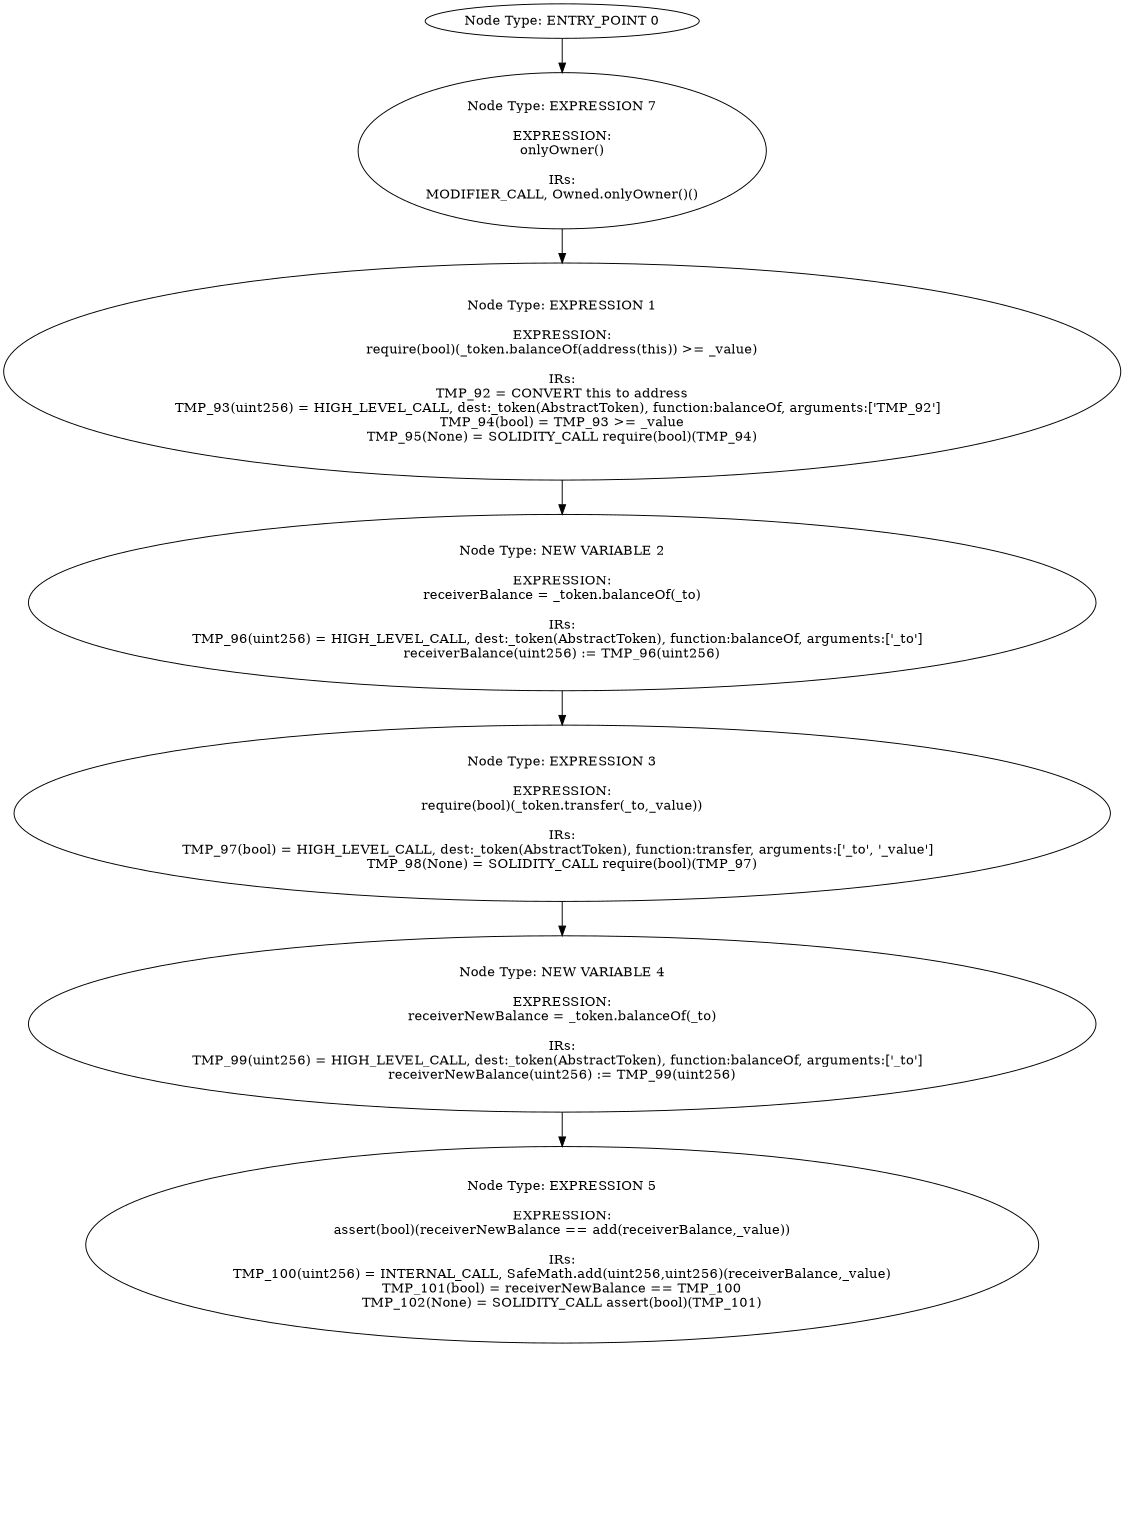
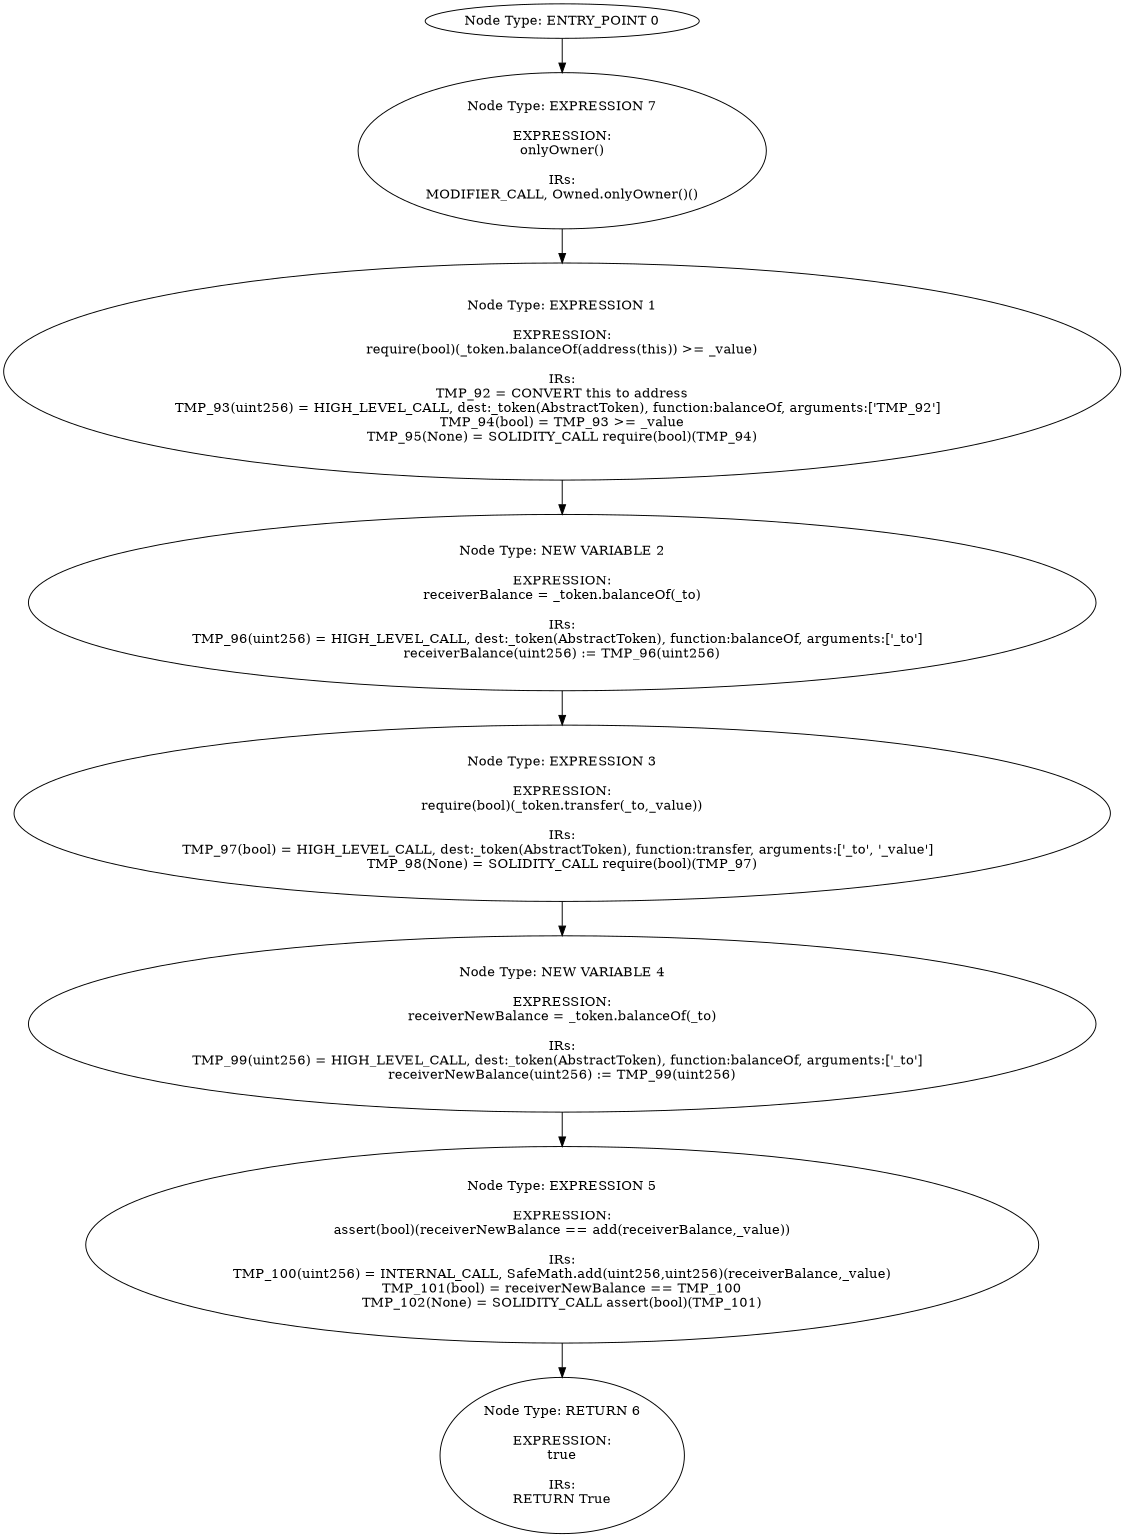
node "Node Type: RETURN 6 EXPRESSION: true IRs: RETURN True": added
